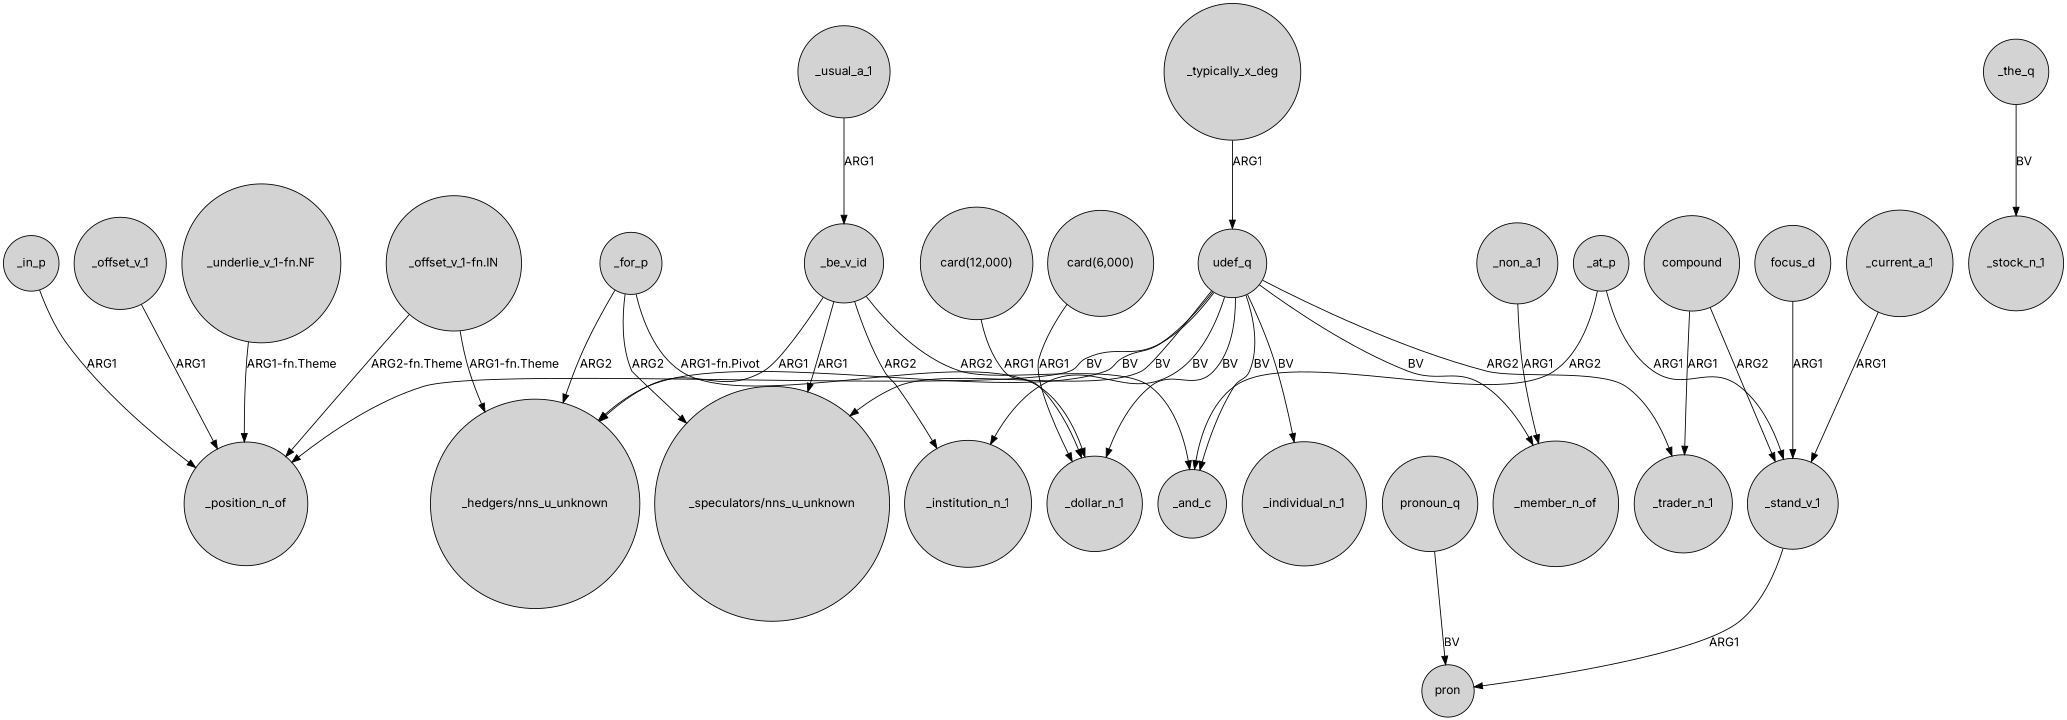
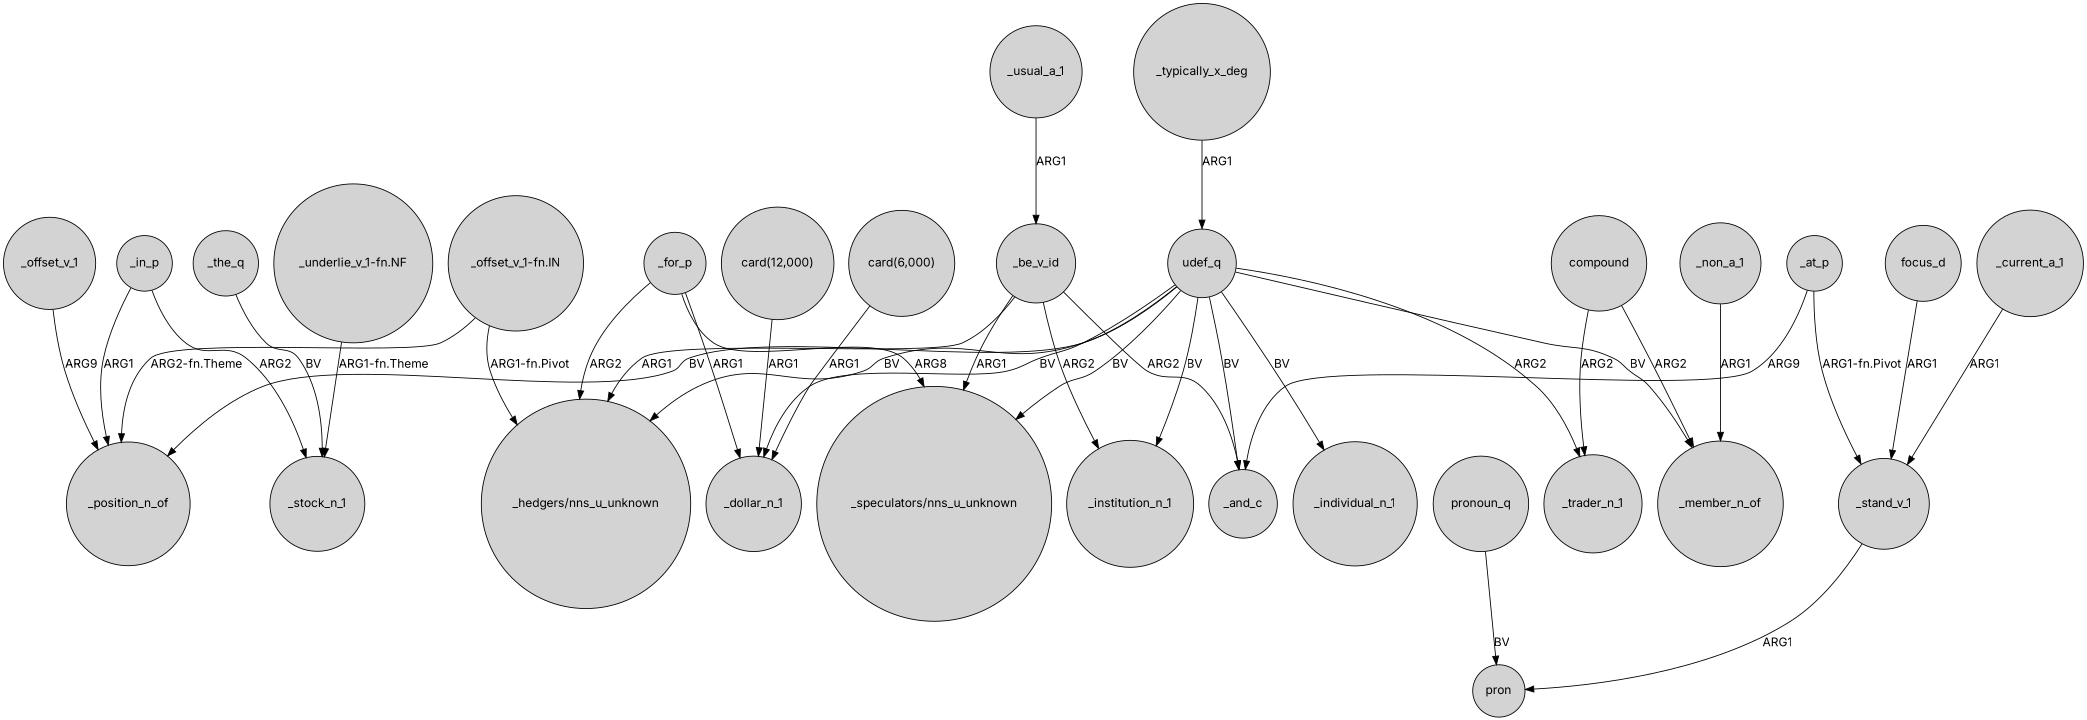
edge "_in_p" -> "_stock_n_1": added, label "ARG2"
edge "_offset_v_1" -> "_position_n_of": label "ARG1" -> "ARG9"
edge "_offset_v_1-fn.IN" -> "_hedgers/nns_u_unknown": label "ARG1-fn.Theme" -> "ARG1-fn.Pivot"
edge "_for_p" -> "_speculators/nns_u_unknown": label "ARG2" -> "ARG8"
edge "_for_p" -> "_dollar_n_1": label "ARG1-fn.Pivot" -> "ARG1"
edge "_at_p" -> "_and_c": label "ARG2" -> "ARG9"
edge "_at_p" -> "_stand_v_1": label "ARG1" -> "ARG1-fn.Pivot"
edge "compound" -> "_trader_n_1": label "ARG1" -> "ARG2"
edge "compound" -> "_stand_v_1": now "compound" -> "_member_n_of"
edge "_underlie_v_1-fn.NF" -> "_position_n_of": now "_underlie_v_1-fn.NF" -> "_stock_n_1"
